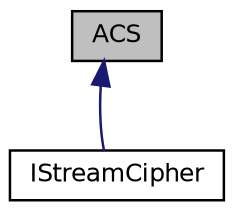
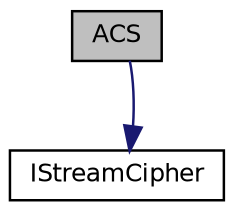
edge "IStreamCipher" -> "ACS": reversed
